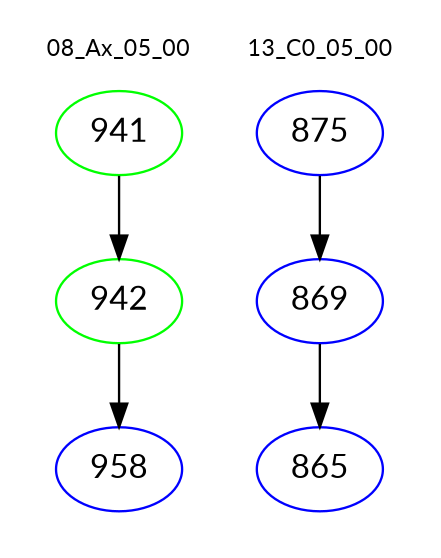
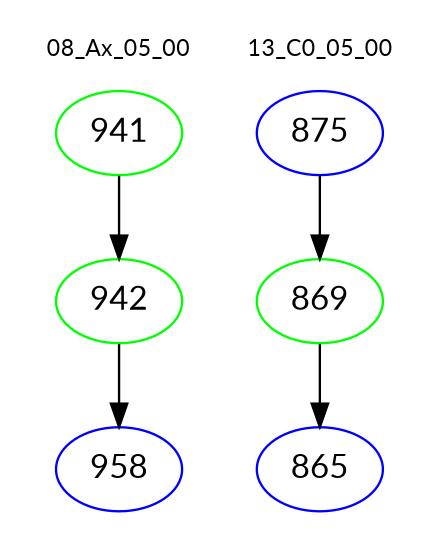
node "869": color blue -> green
